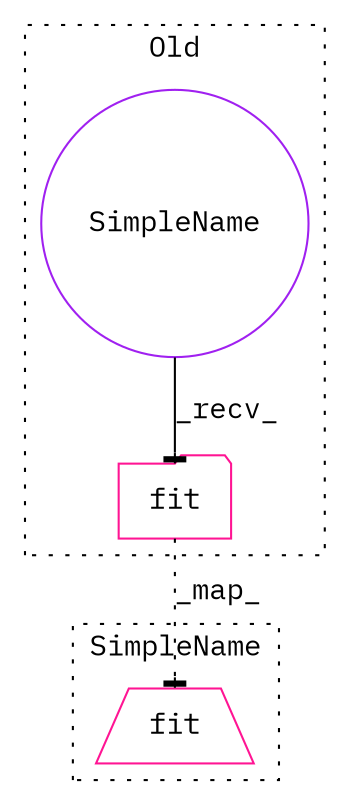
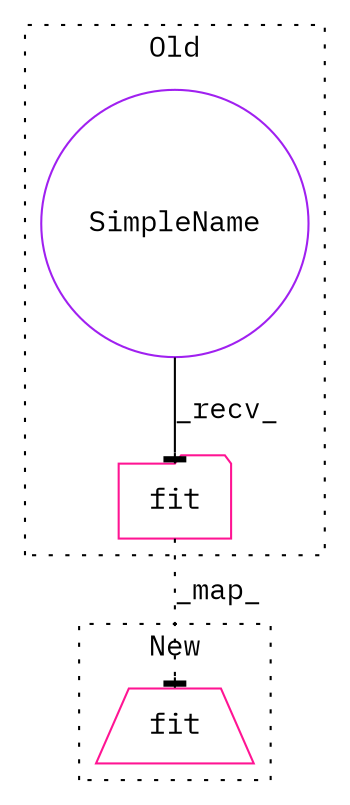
cluster "SimpleName": label "SimpleName" -> "New"
